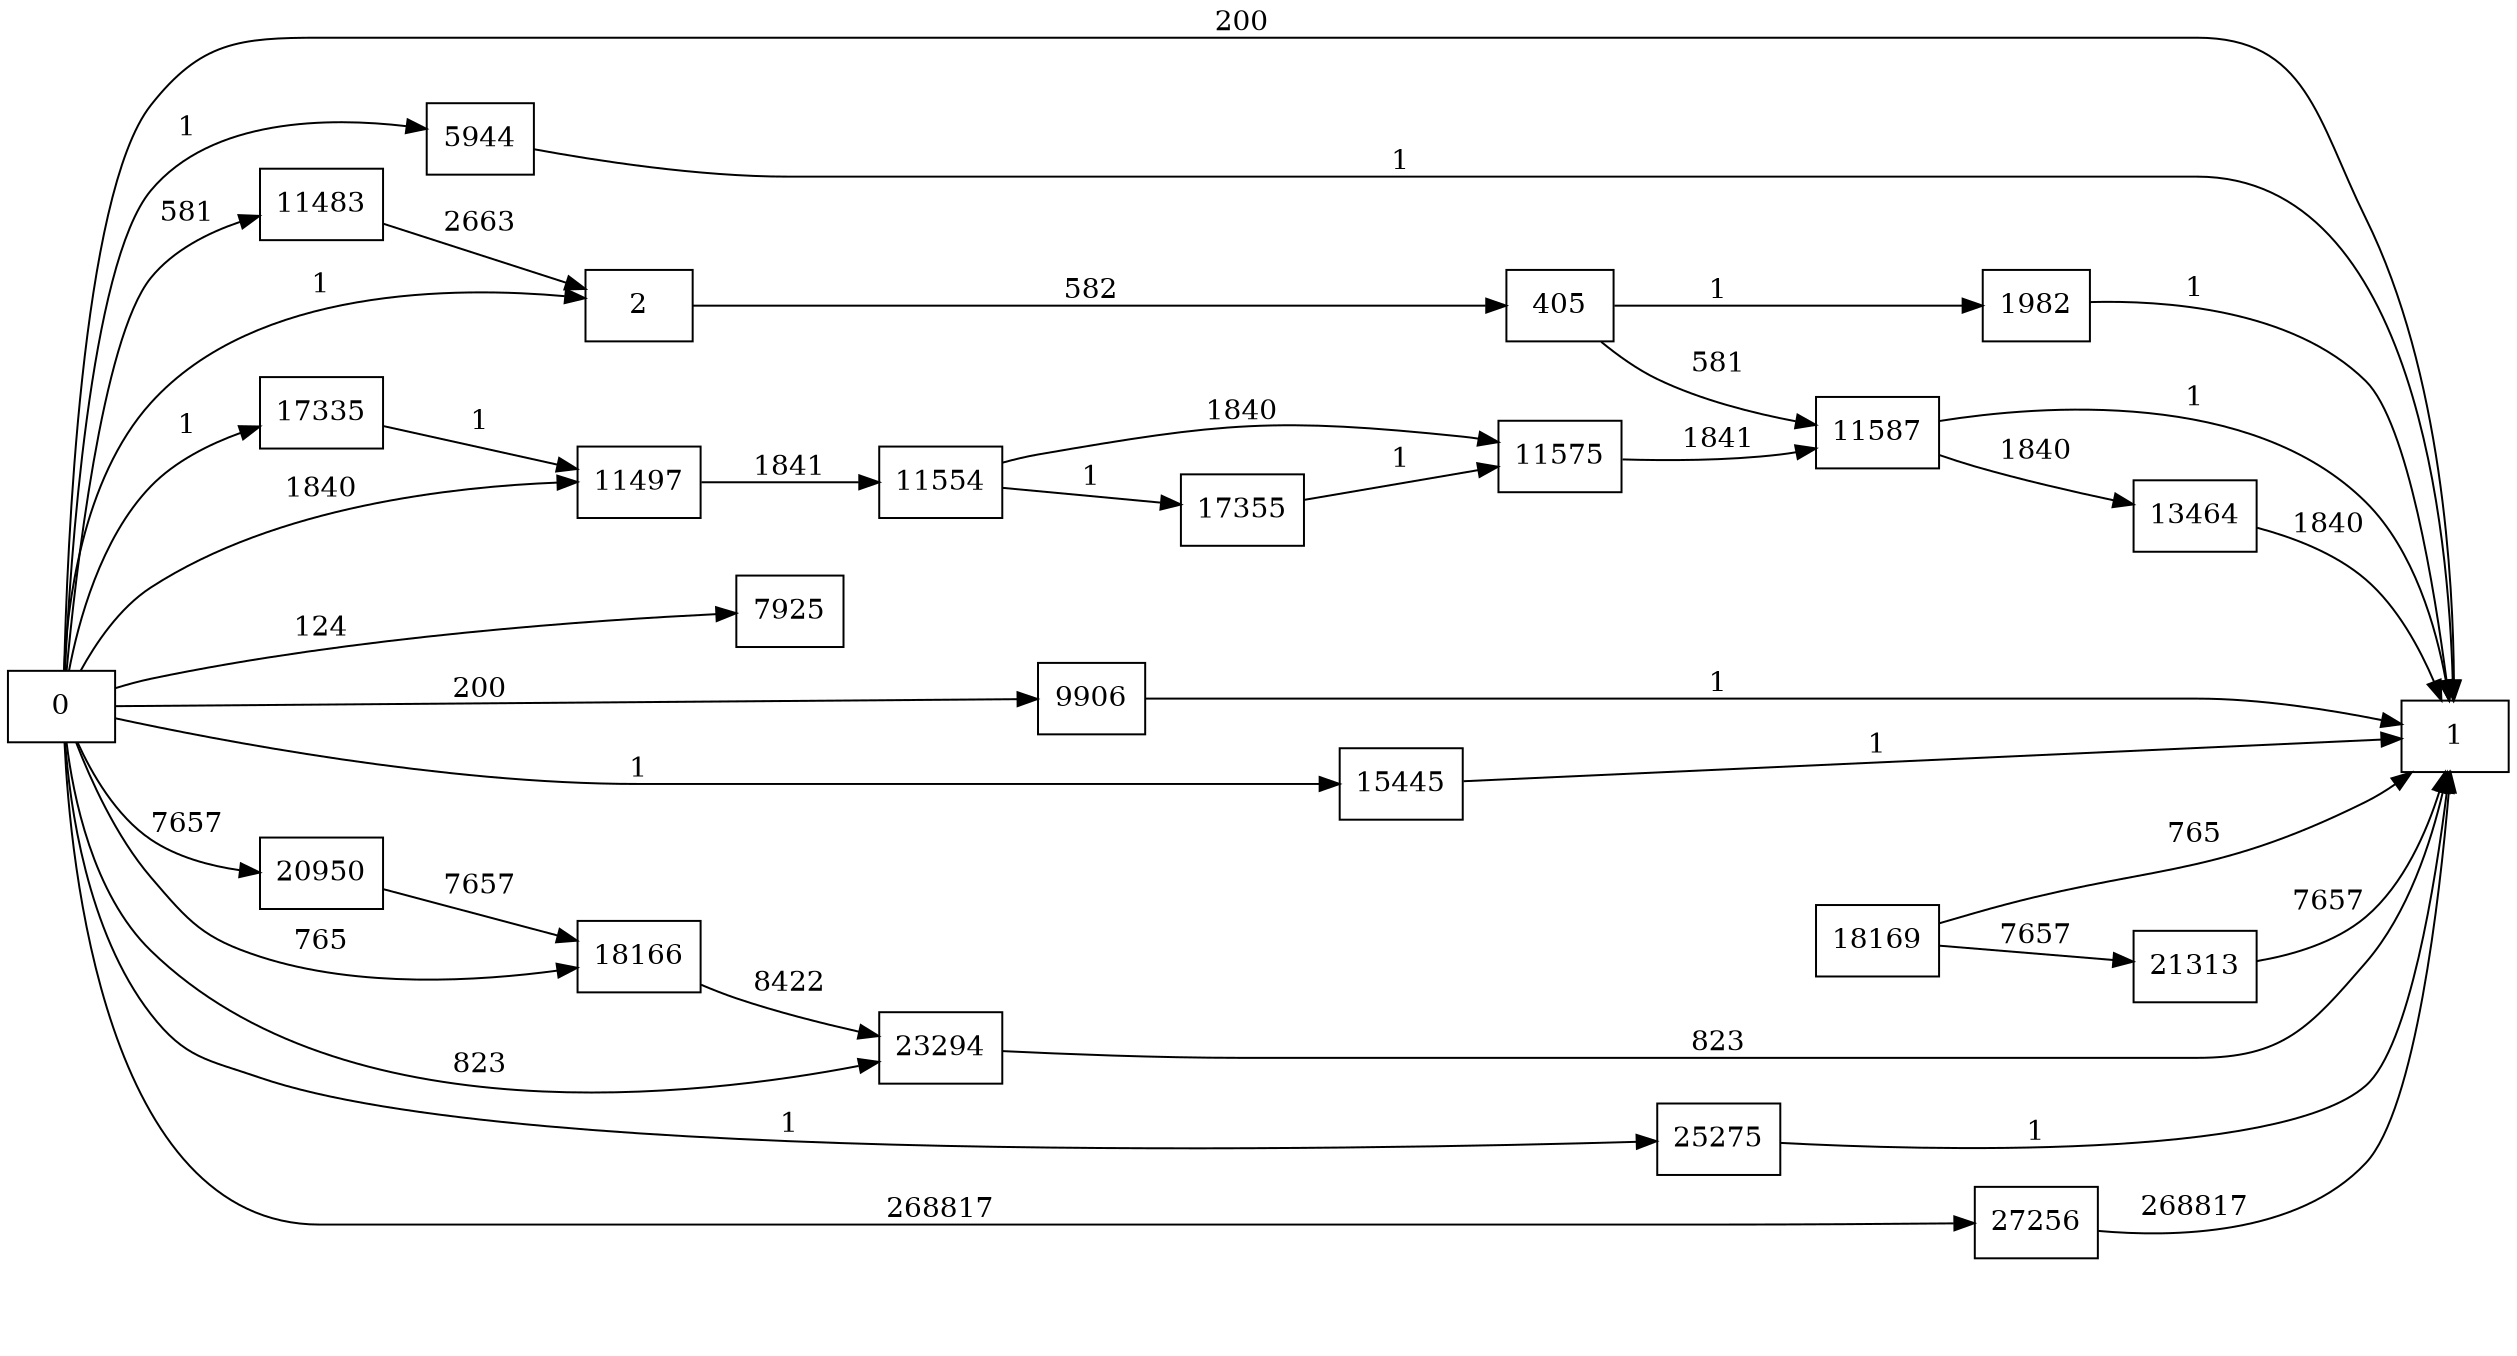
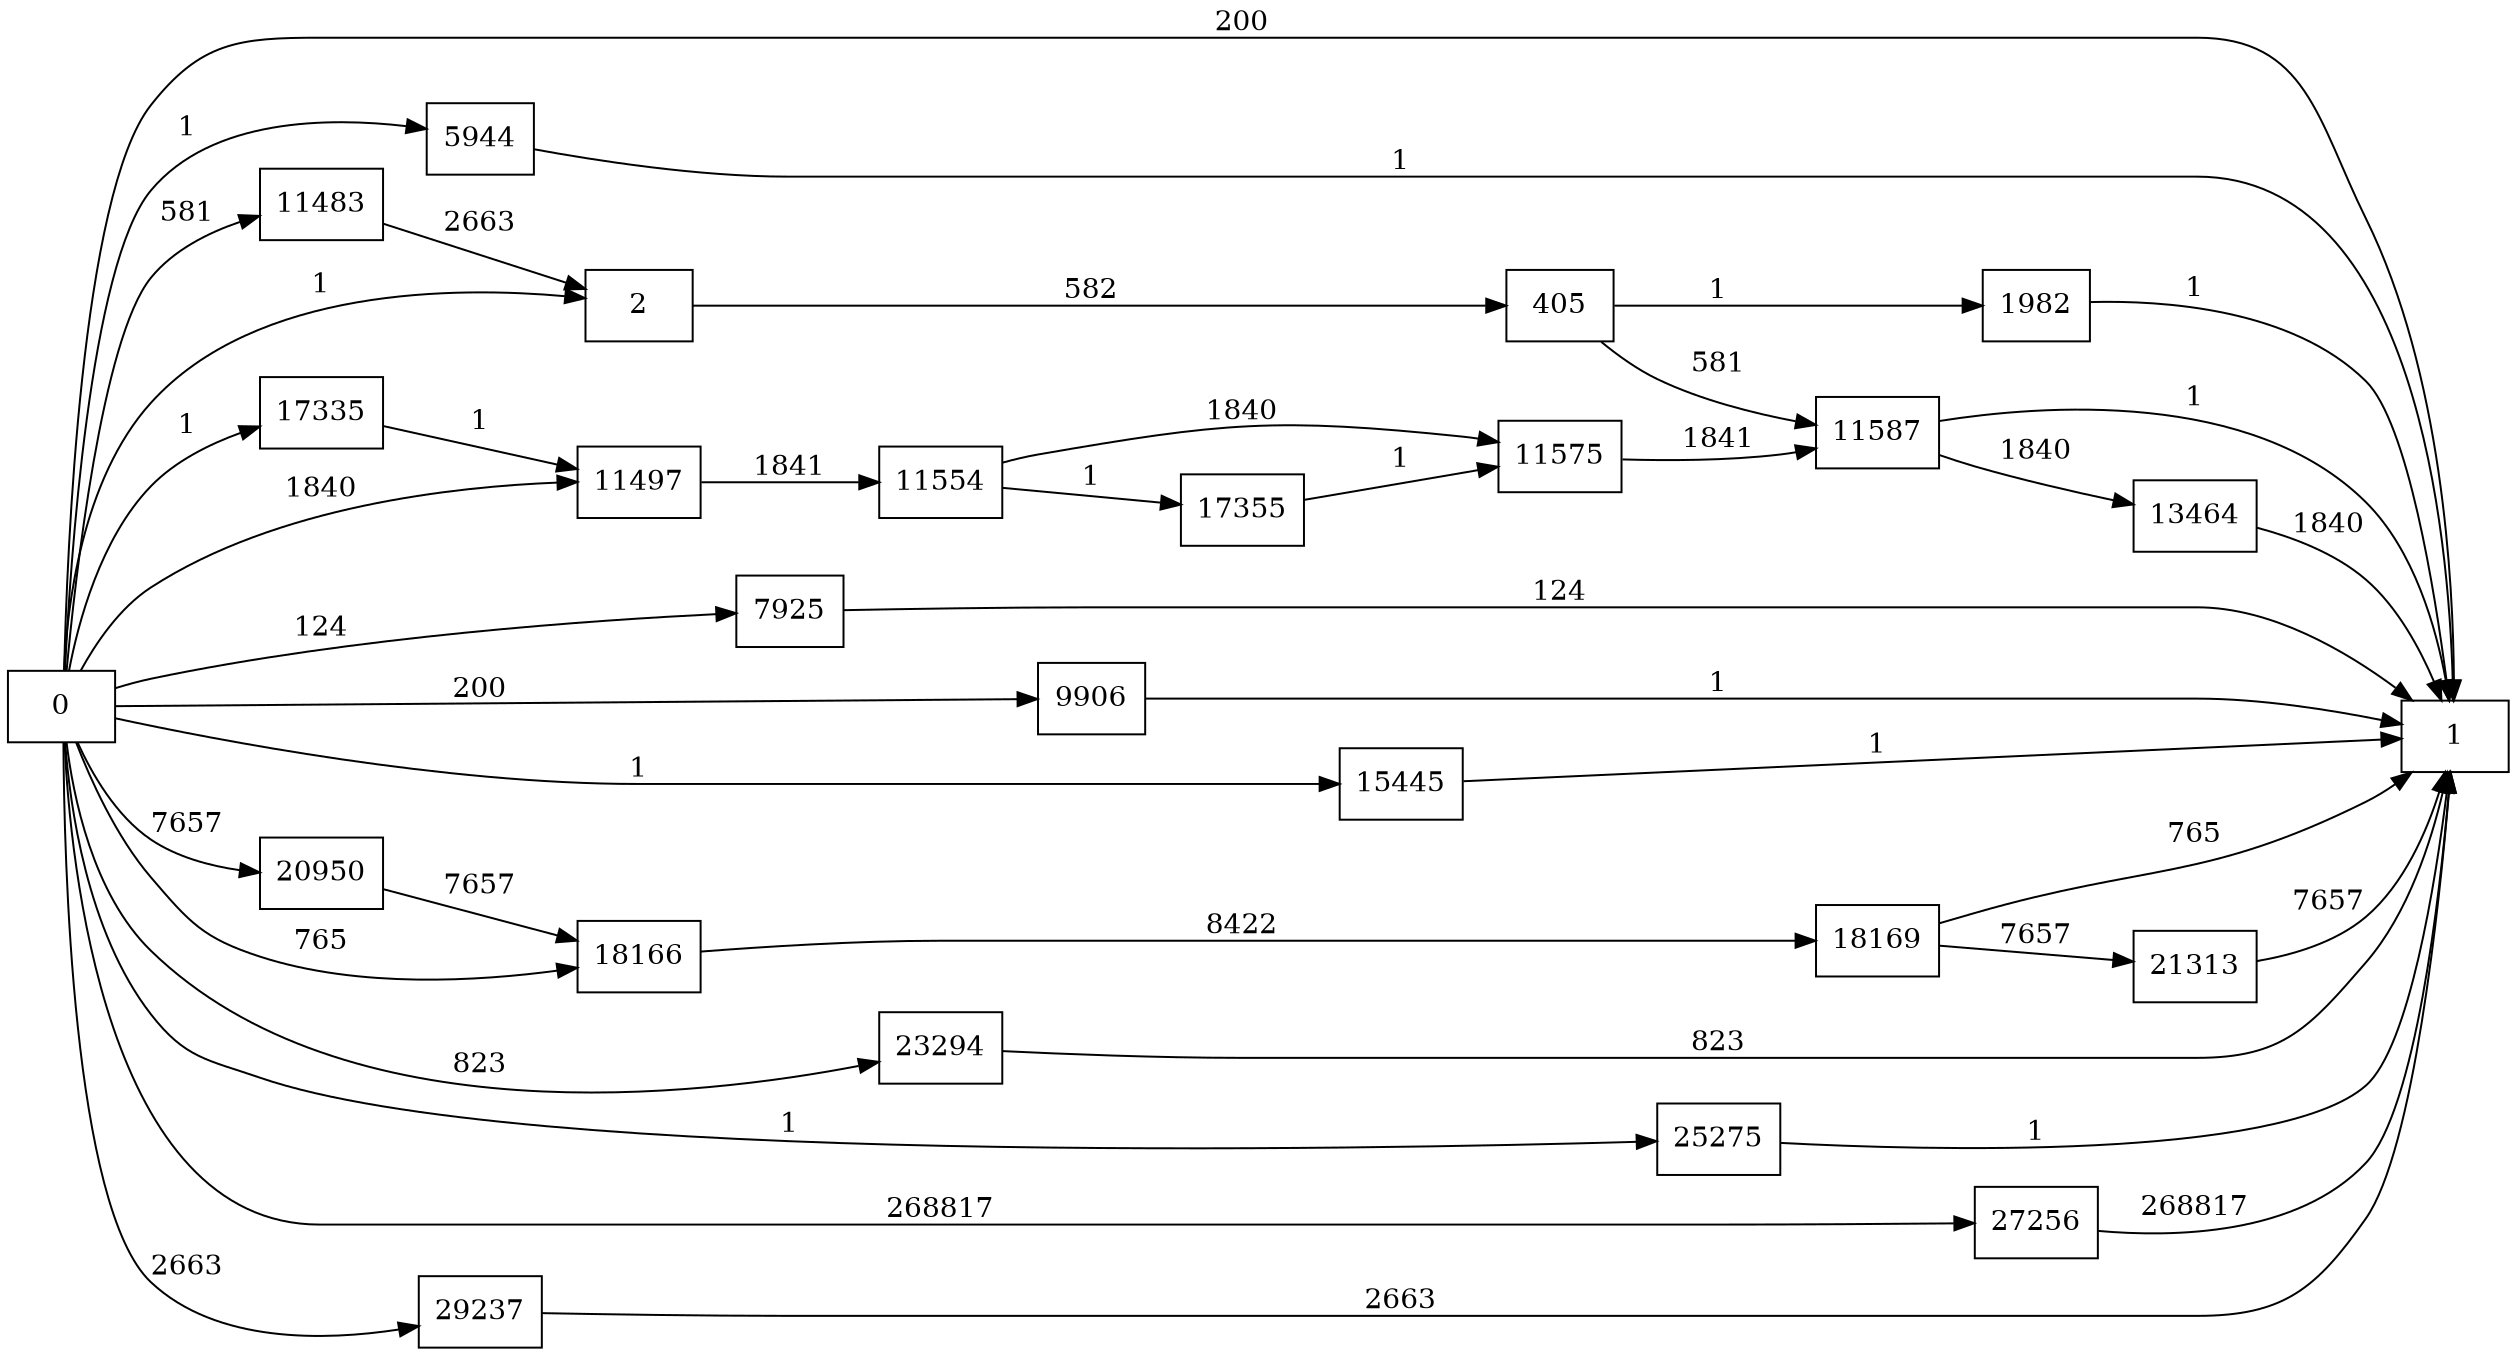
edge "7925" -> "1": added, label "124"
edge "18166" -> "23294": now "18166" -> "18169"
node "29237": added
